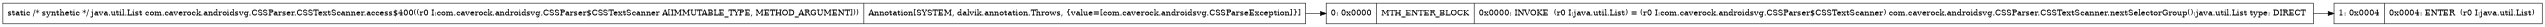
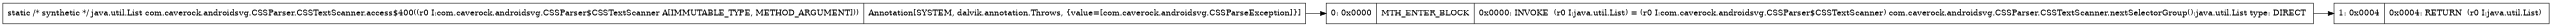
node "1: 0x0004": text "0x0004: ENTER  (r0 I:java.util.List)" -> "0x0004: RETURN  (r0 I:java.util.List)"
